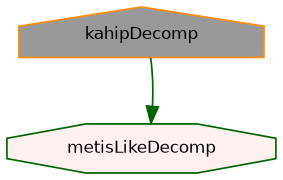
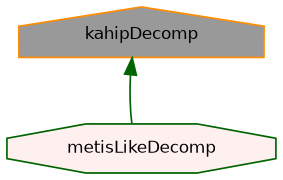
edge "kahipDecomp" -> "metisLikeDecomp": reversed
